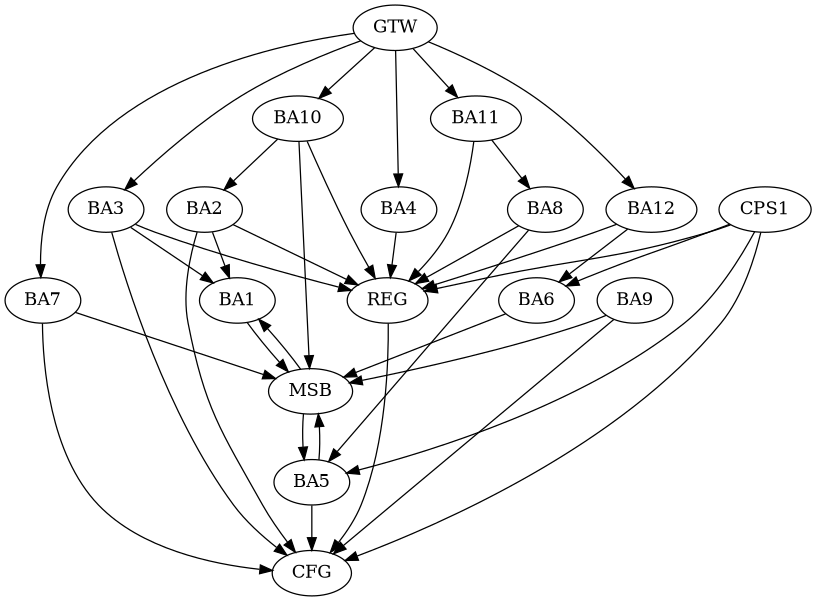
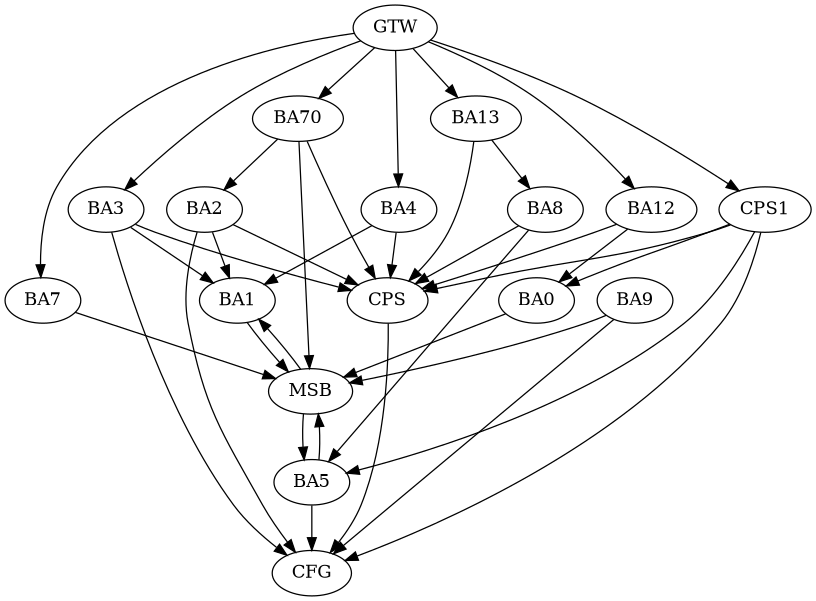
edge "GTW" -> "CPS1": added
node "BA10": label "BA10" -> "BA70"
node "BA11": label "BA11" -> "BA13"
edge "BA4" -> "BA1": added
node "REG": label "REG" -> "CPS"
node "BA6": label "BA6" -> "BA0"
edge "BA7" -> "CFG": removed
